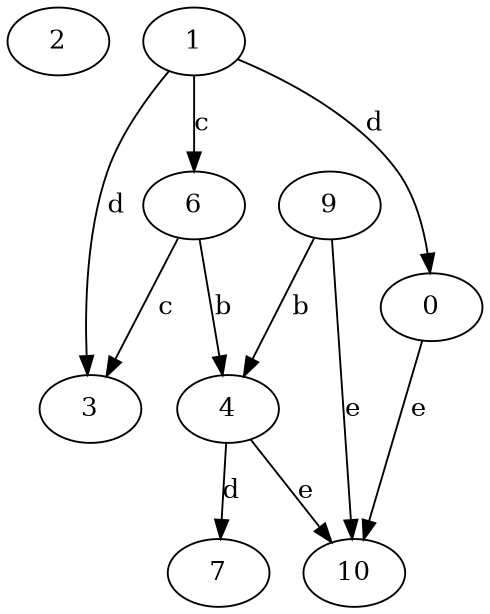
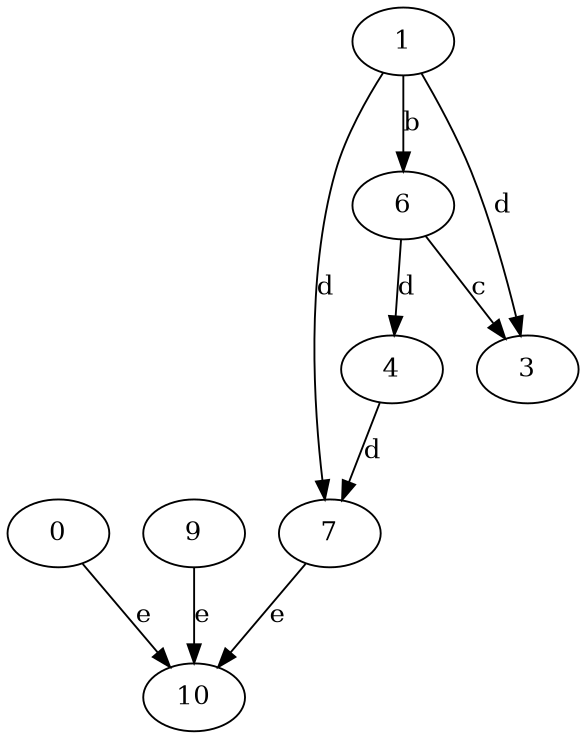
node "2": removed
edge "1" -> "6": label "c" -> "b"
edge "1" -> "0": now "1" -> "7"
edge "9" -> "4": removed, label "b"
edge "6" -> "4": label "b" -> "d"
edge "4" -> "10": now "7" -> "10"
